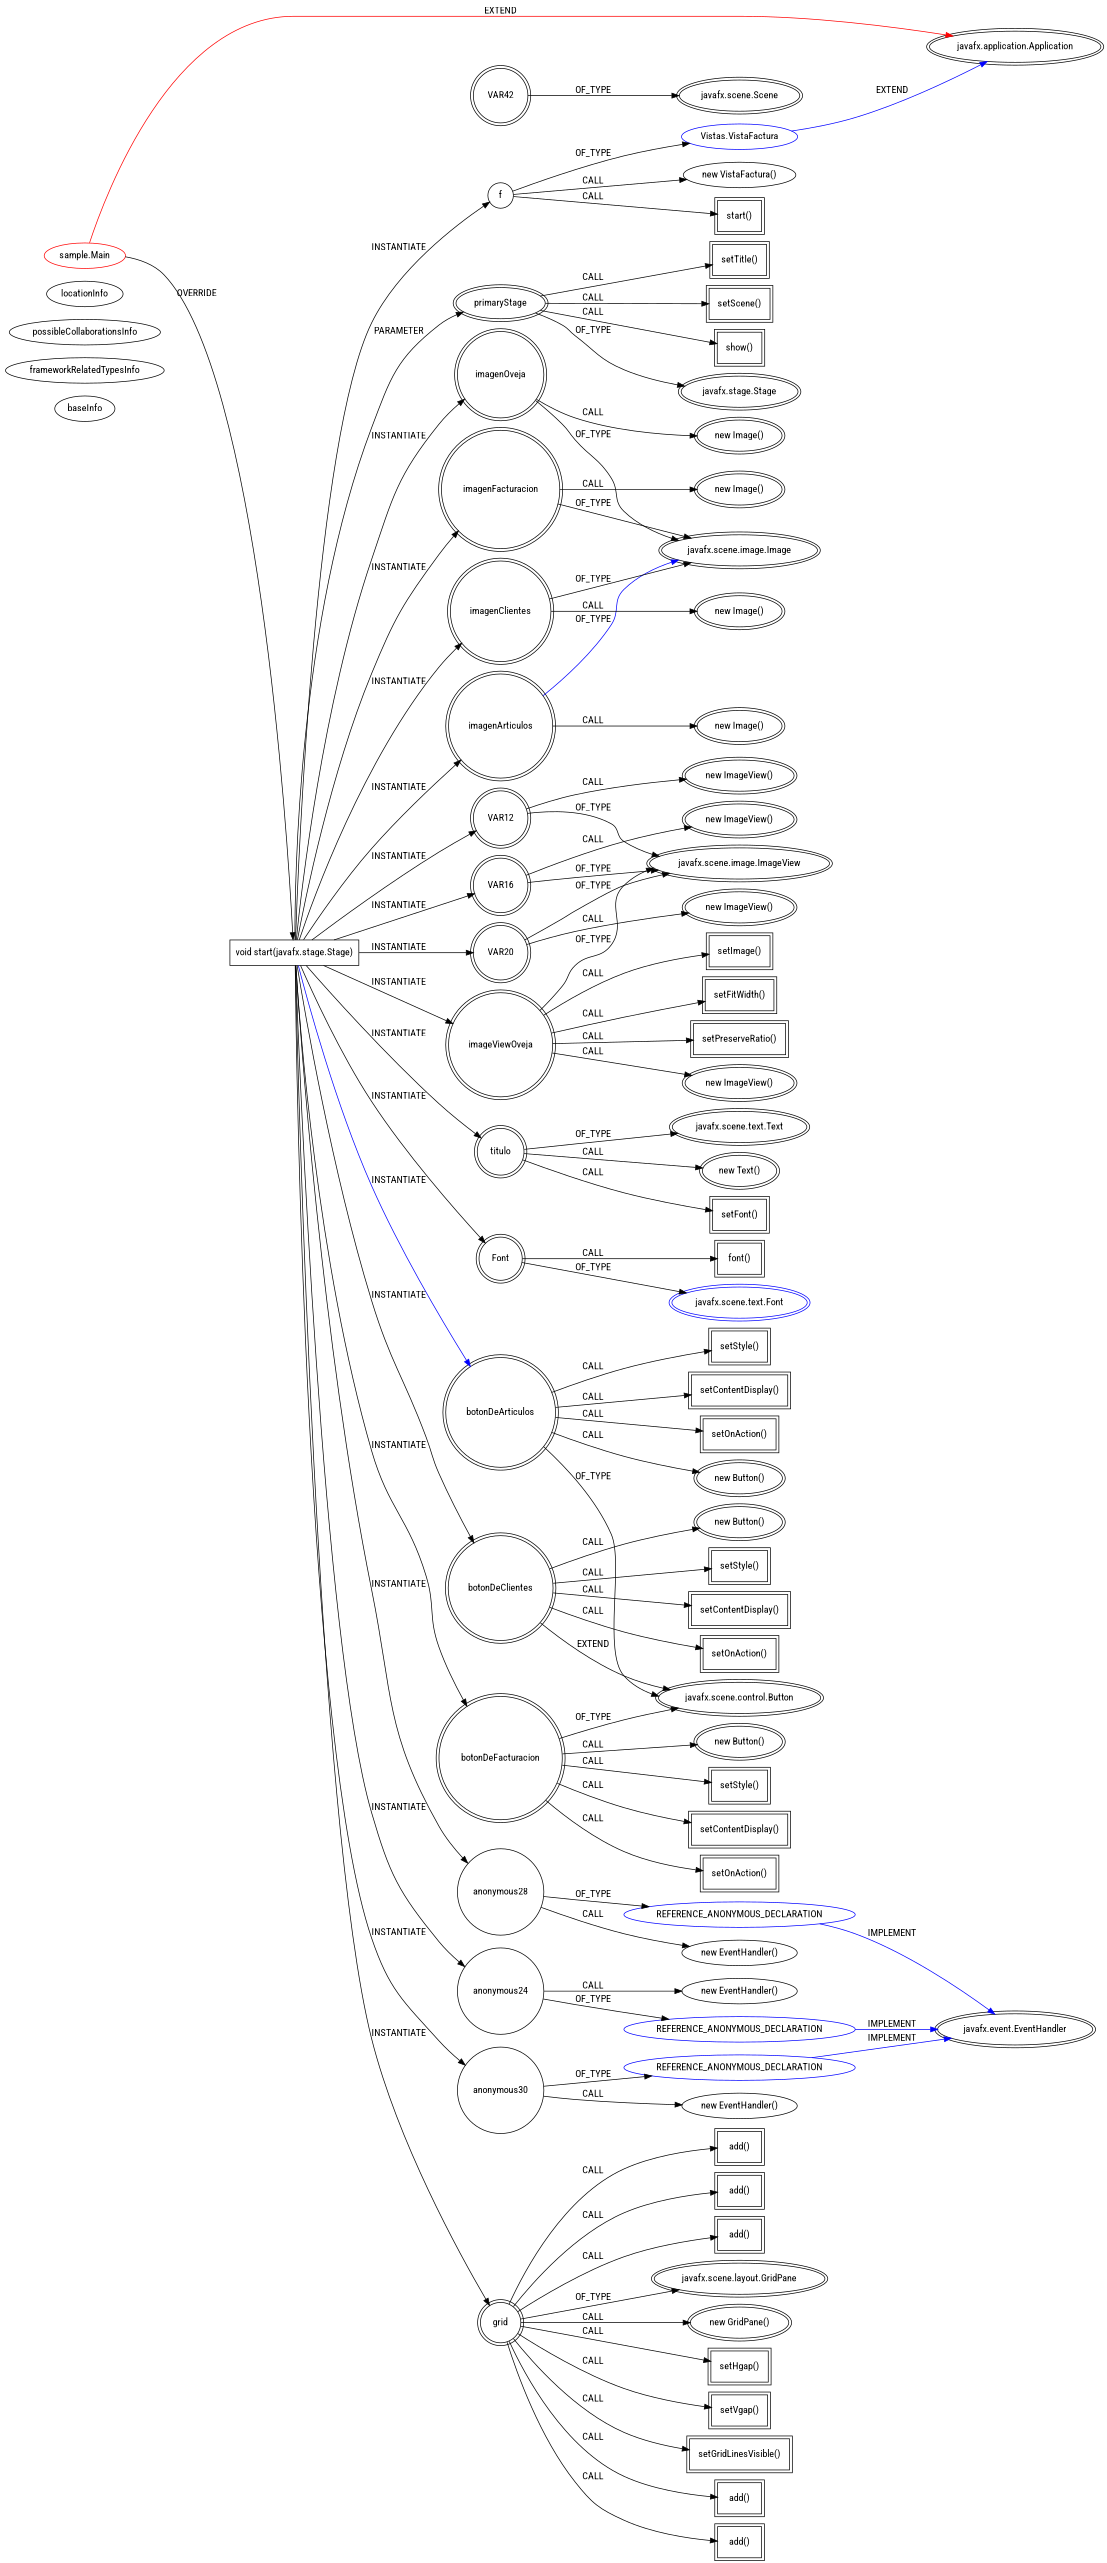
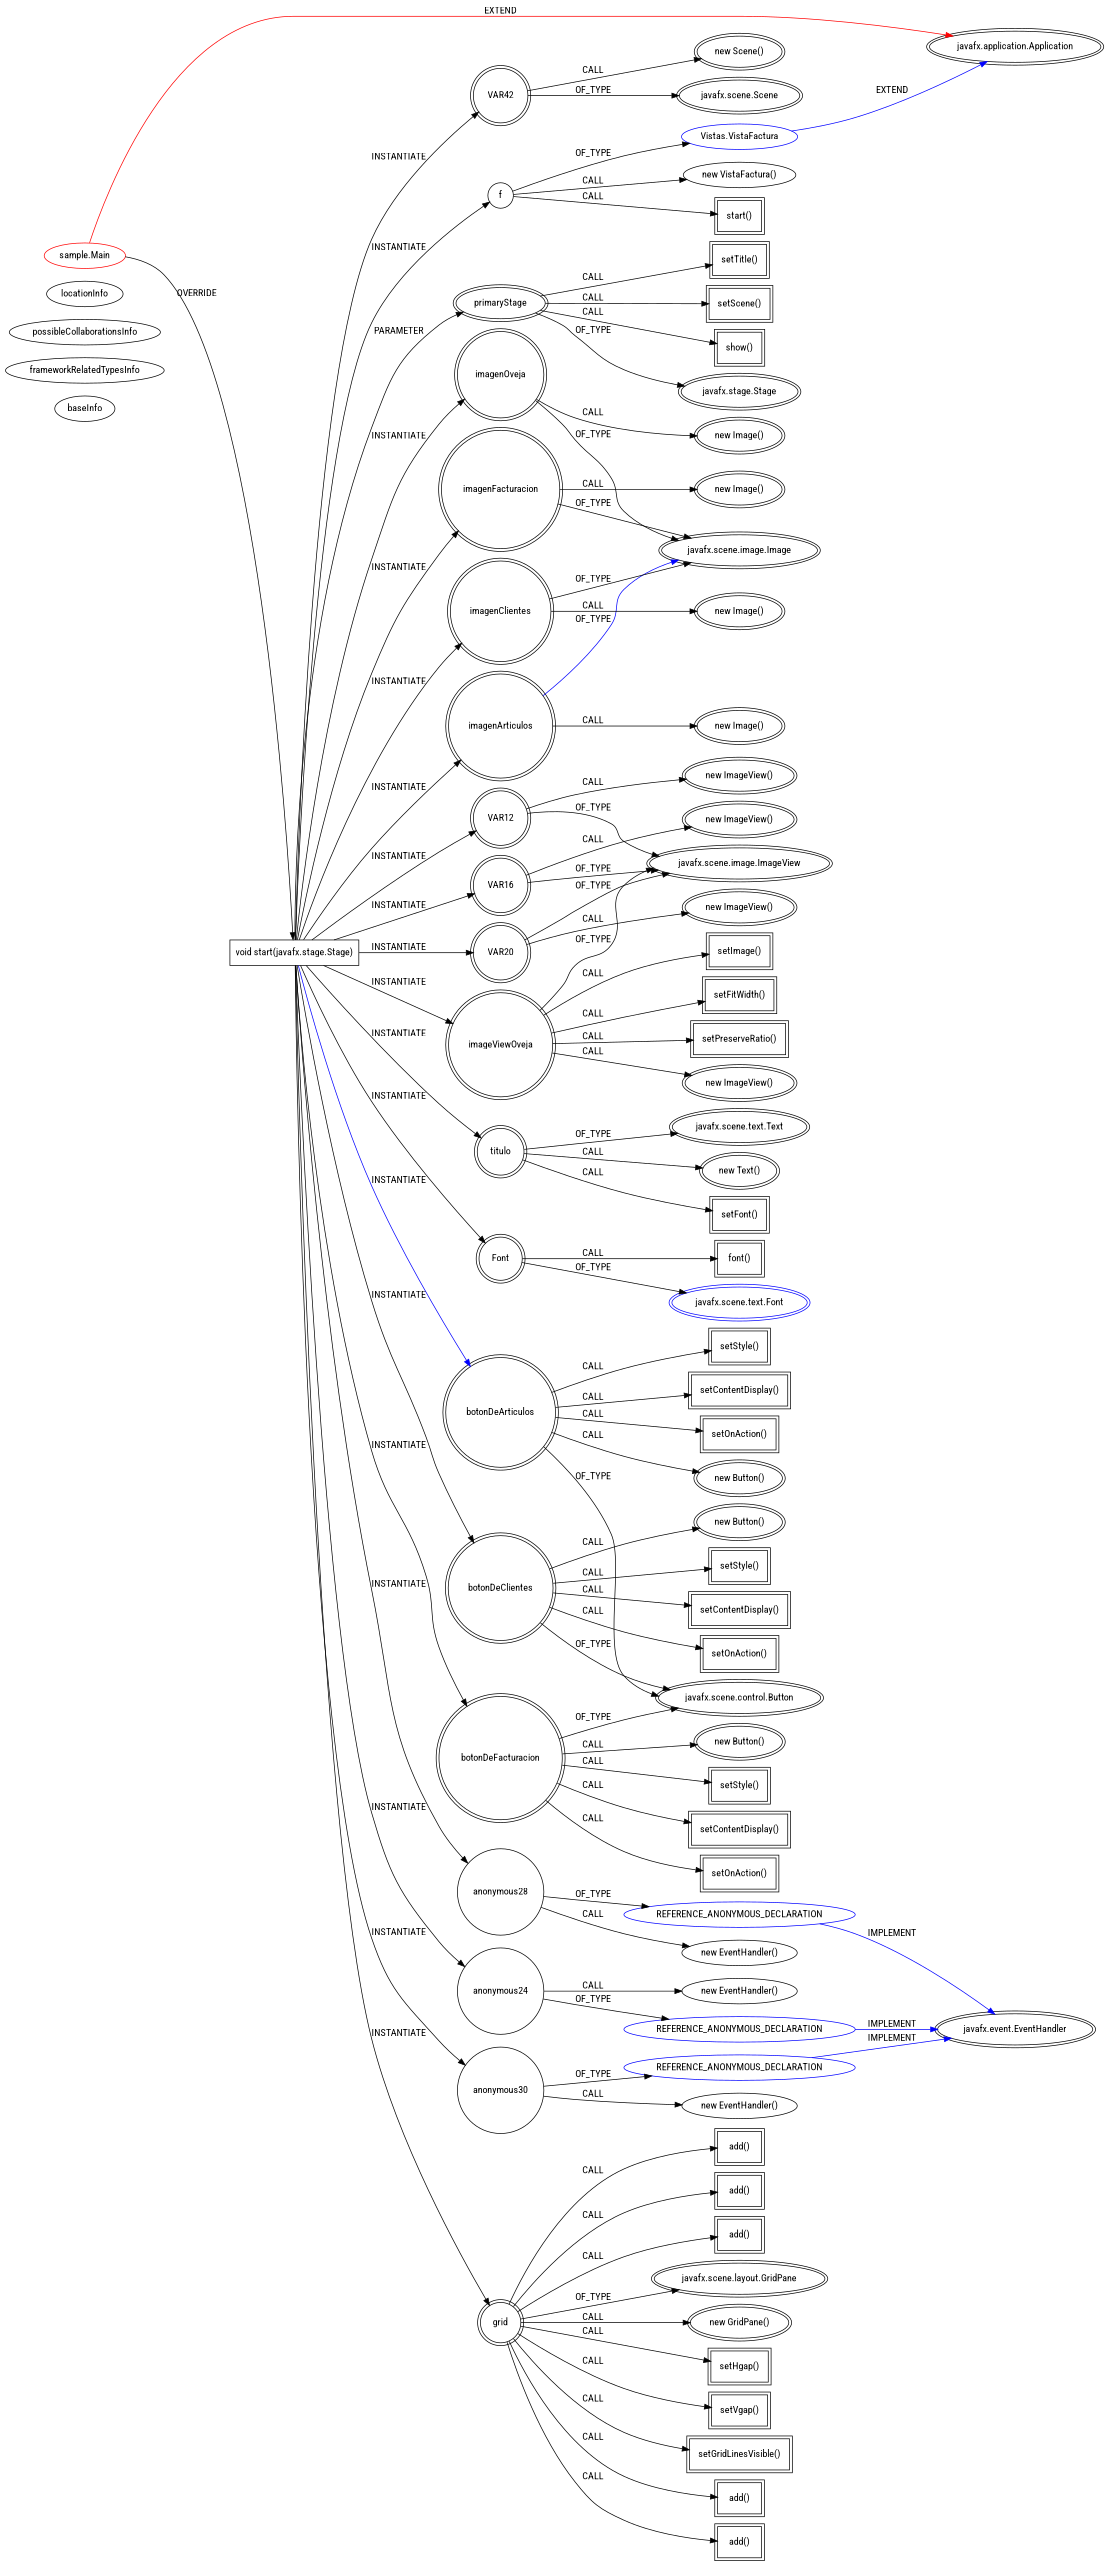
node "new Scene()": added
edge "void start(javafx.stage.Stage)" -> "VAR42": added, label "INSTANTIATE"
edge "botonDeClientes" -> "javafx.scene.control.Button": label "EXTEND" -> "OF_TYPE"
